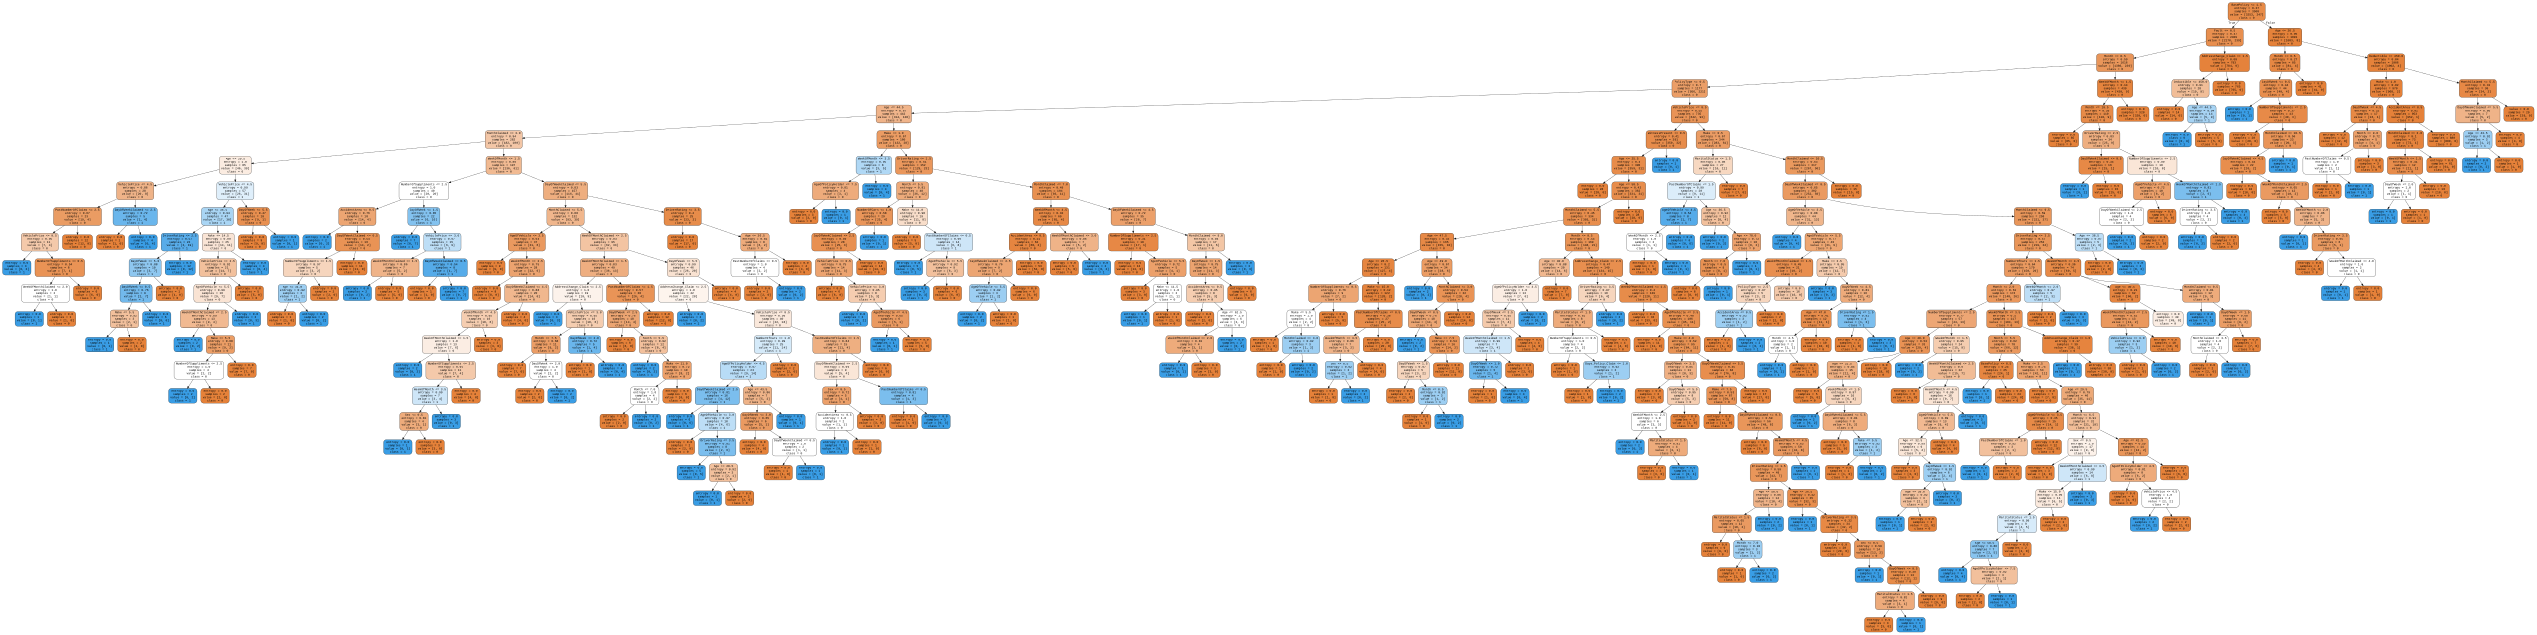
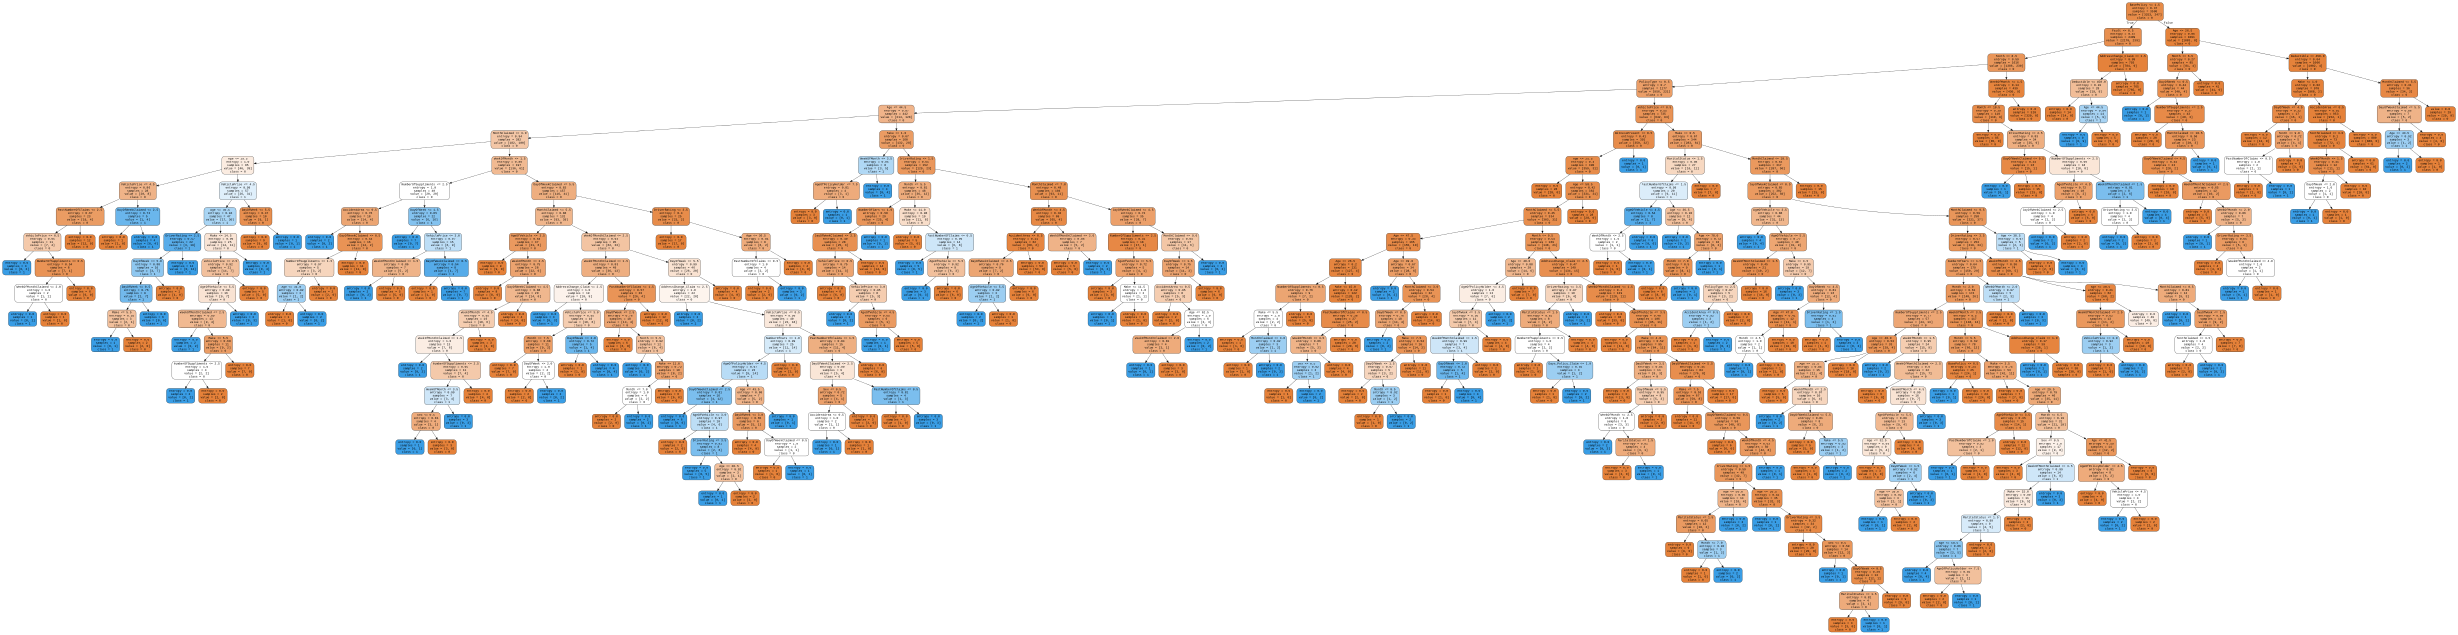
node "entropy = 0.0 class = 9 value = [0, 9] class = 1": label "entropy = 0.0 class = 9 value = [0, 9] class = 1" -> "entropy = 0.0 samples = 9 value = [0, 9] class = 1"
node "entropy = 0.0 samples = 13 value = [13, 0] class = 0": removed
node "entropy = 0.0 samples = 16 value = [16, 0] class = 0": fillcolor #f4c9aa -> #e58139
